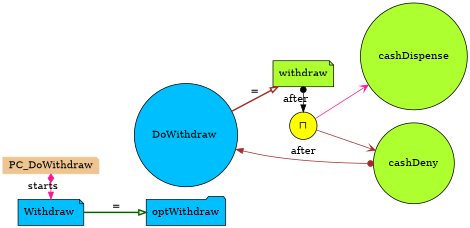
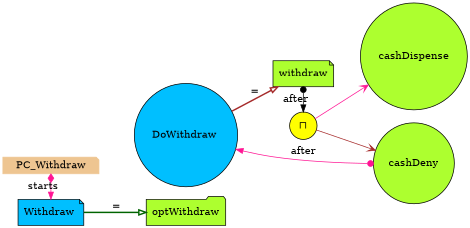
edge "DoWithdraw" -- "cashDeny": color brown -> deeppink
node "PC_DoWithdraw": label "PC_DoWithdraw" -> "PC_Withdraw"
node "optWithdraw": fillcolor deepskyblue -> greenyellow
